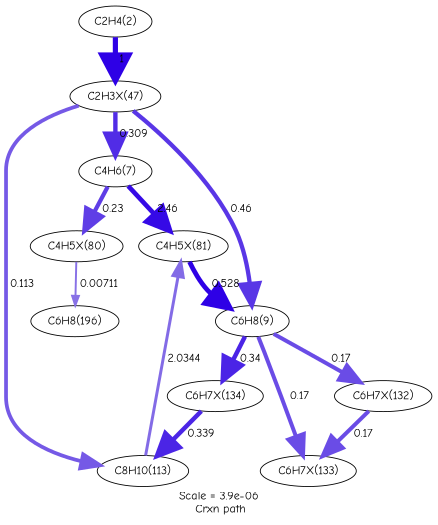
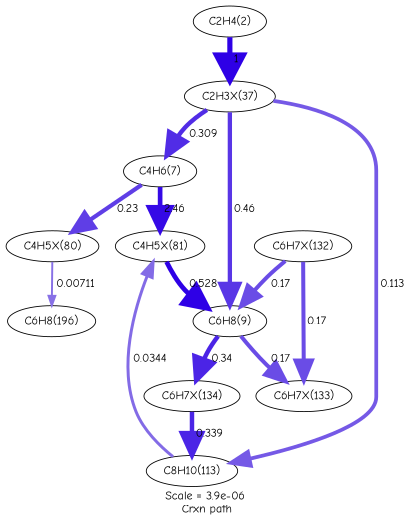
node "C2H3X(47)": label "C2H3X(47)" -> "C2H3X(37)"
edge "C6H8(9)" -> "C6H7X(132)": reversed
edge "C8H10(113)" -> "C4H5X(81)": label " 2.0344" -> " 0.0344"
